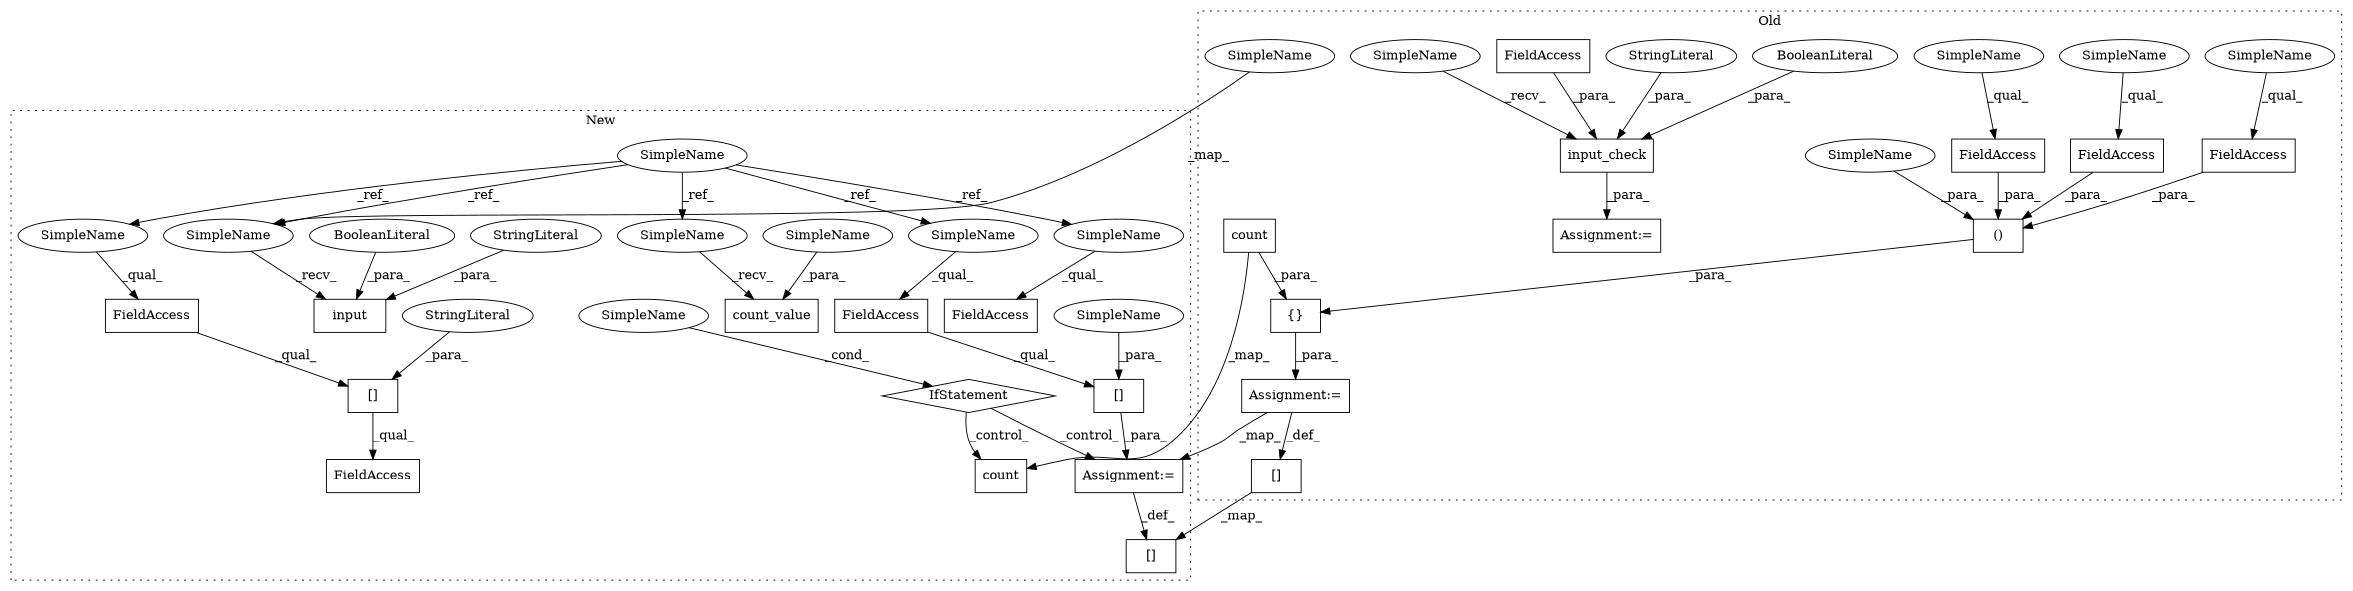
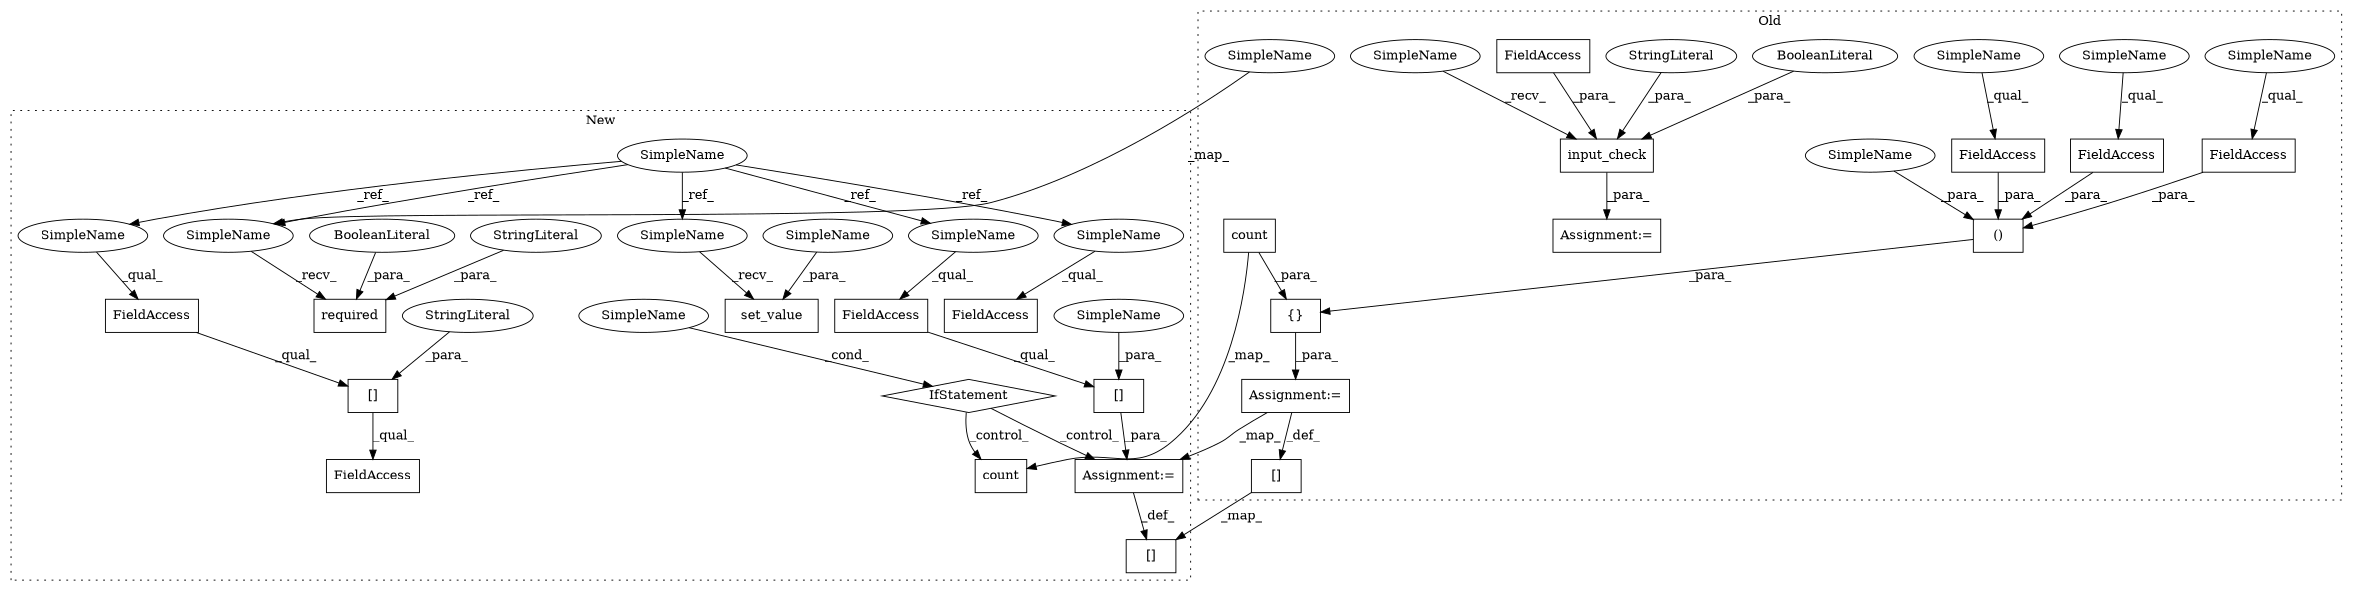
node "input": label "input" -> "required"
node "count_value": label "count_value" -> "set_value"
